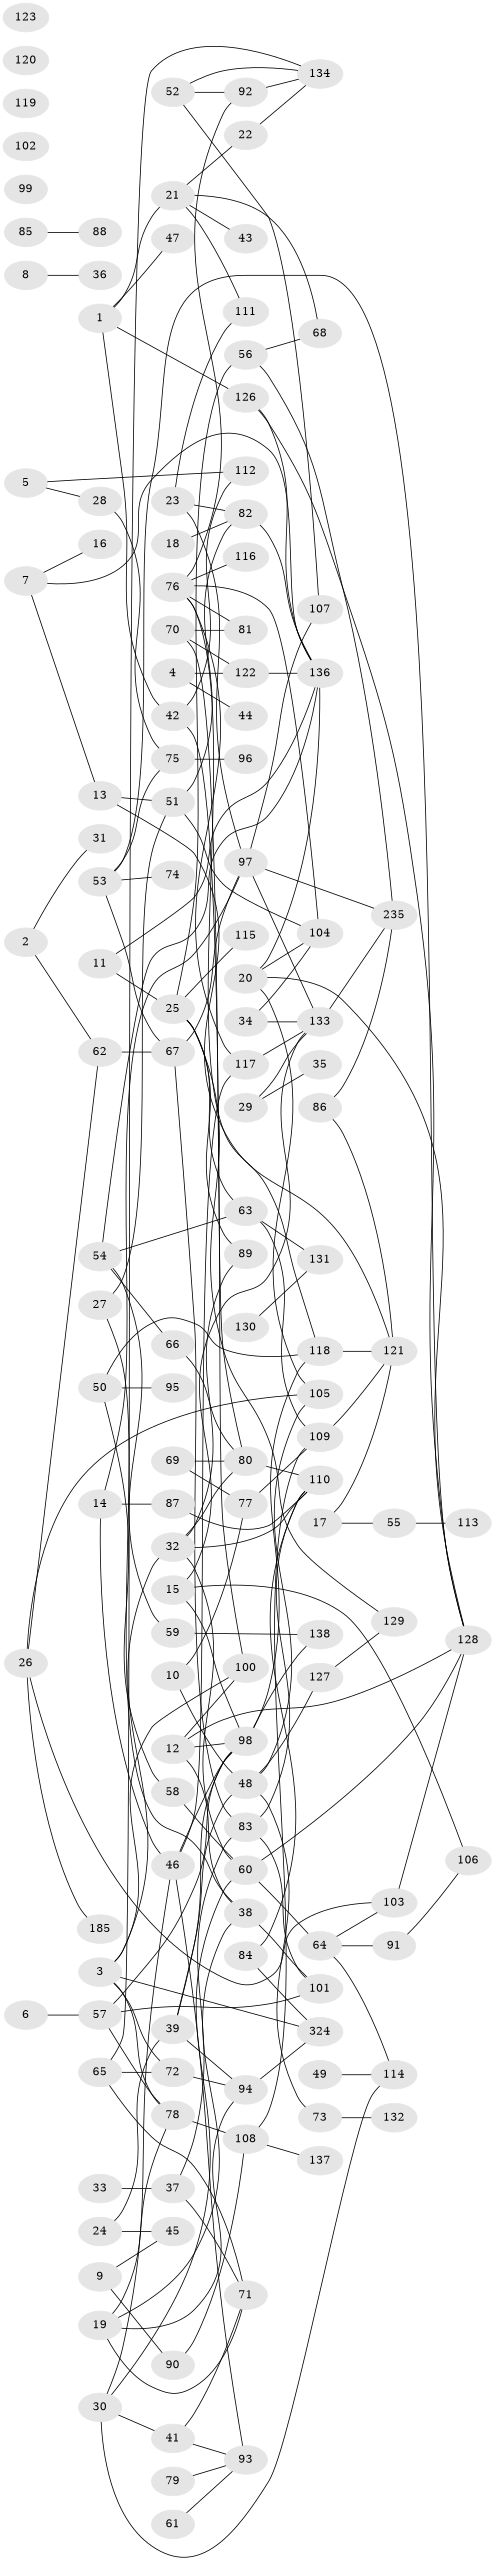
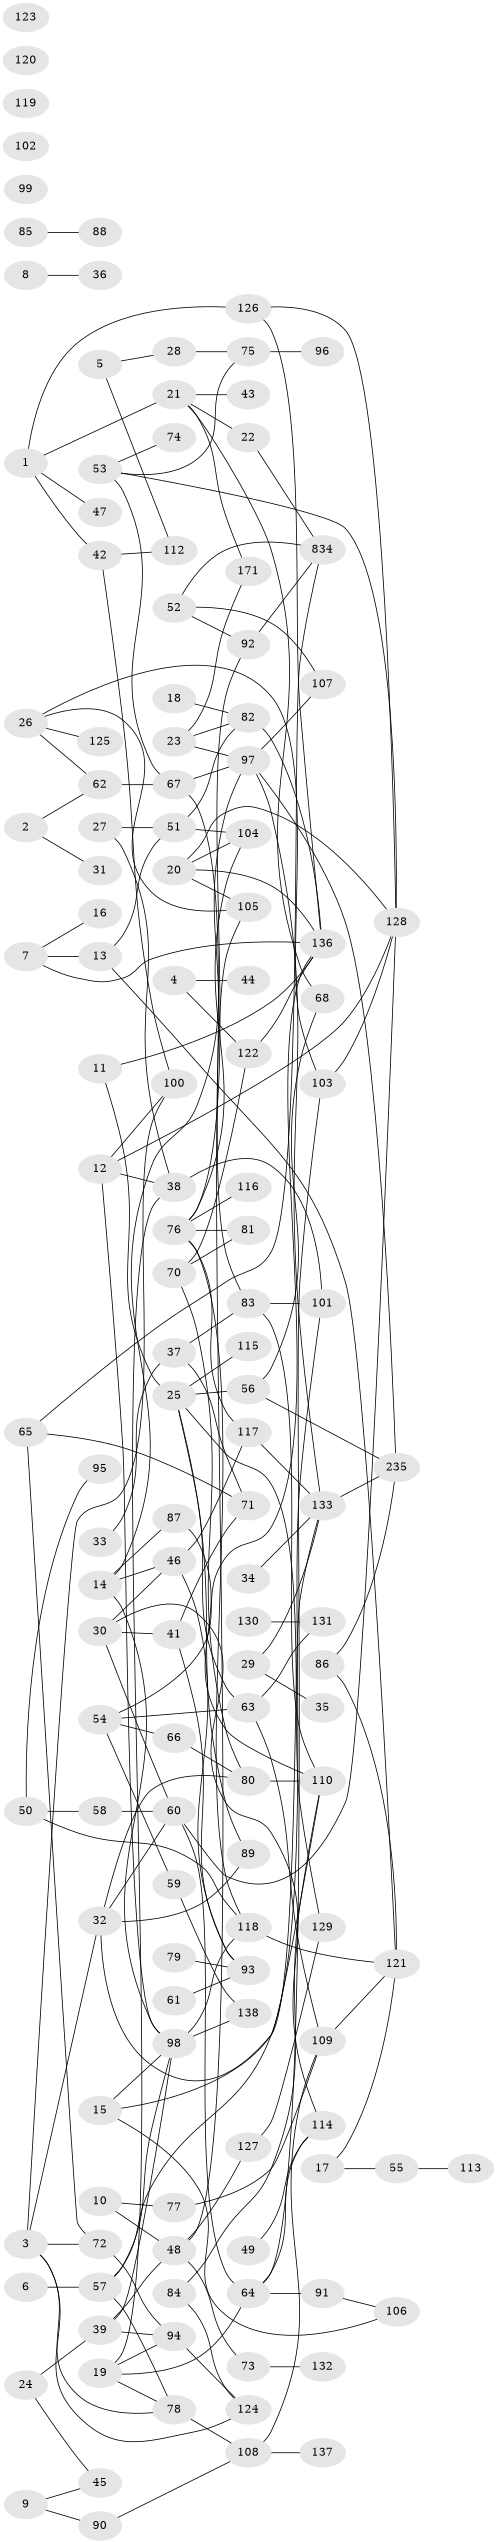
node "134": label "134" -> "834"
node "111": label "111" -> "171"
edge "104" -- "34": removed
node "69": removed
edge "98" -- "46": now "98" -- "14"
node "185": label "185" -> "125"
node "324": label "324" -> "124"
edge "71" -- "19": now "64" -- "19"
